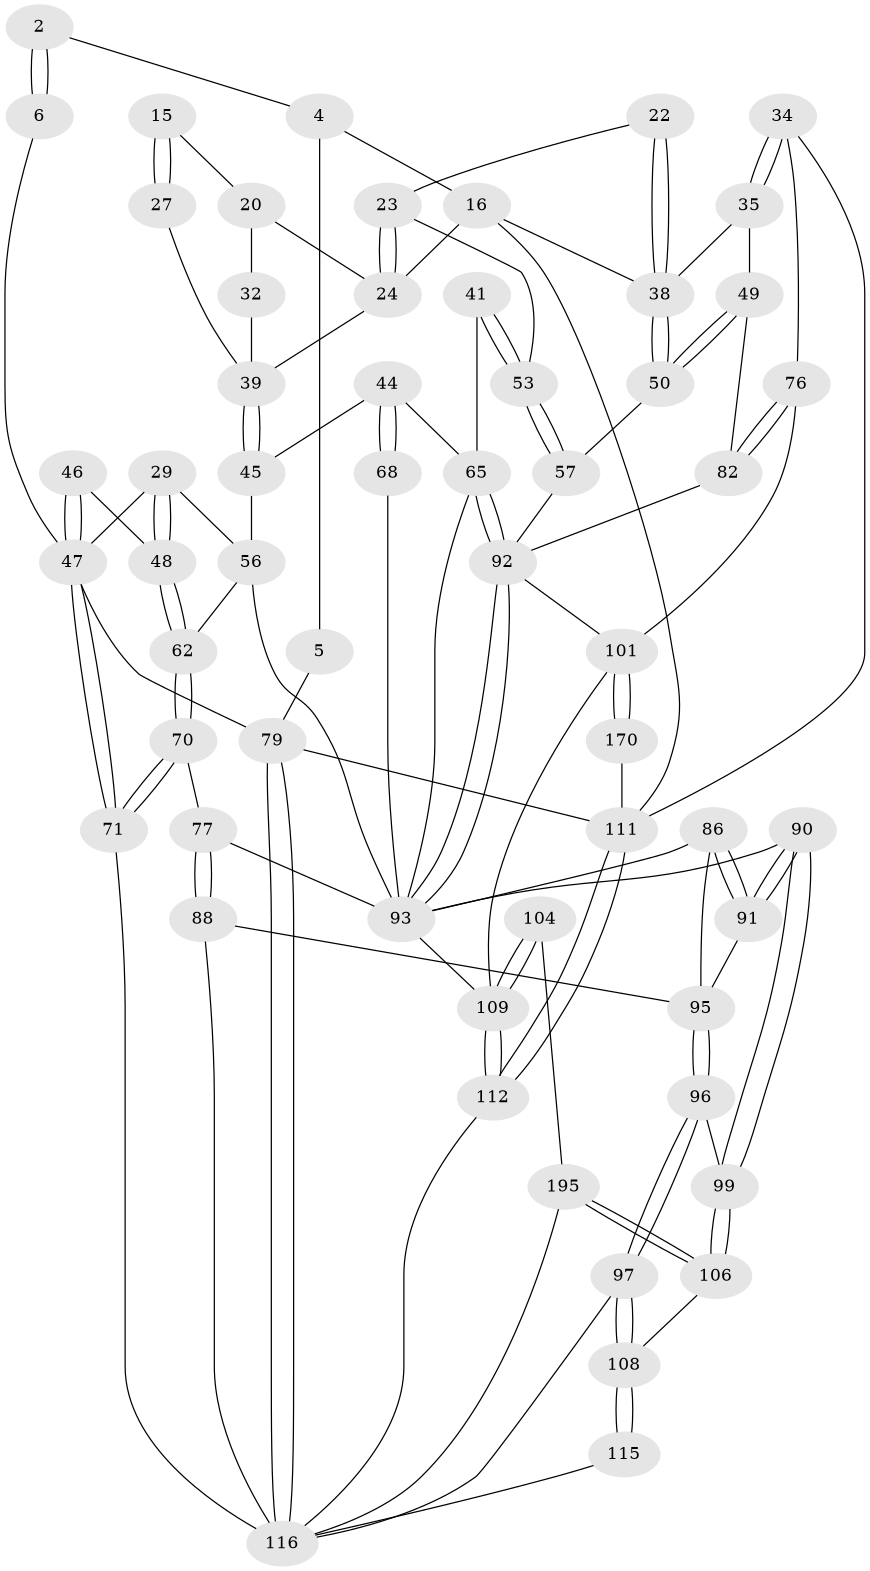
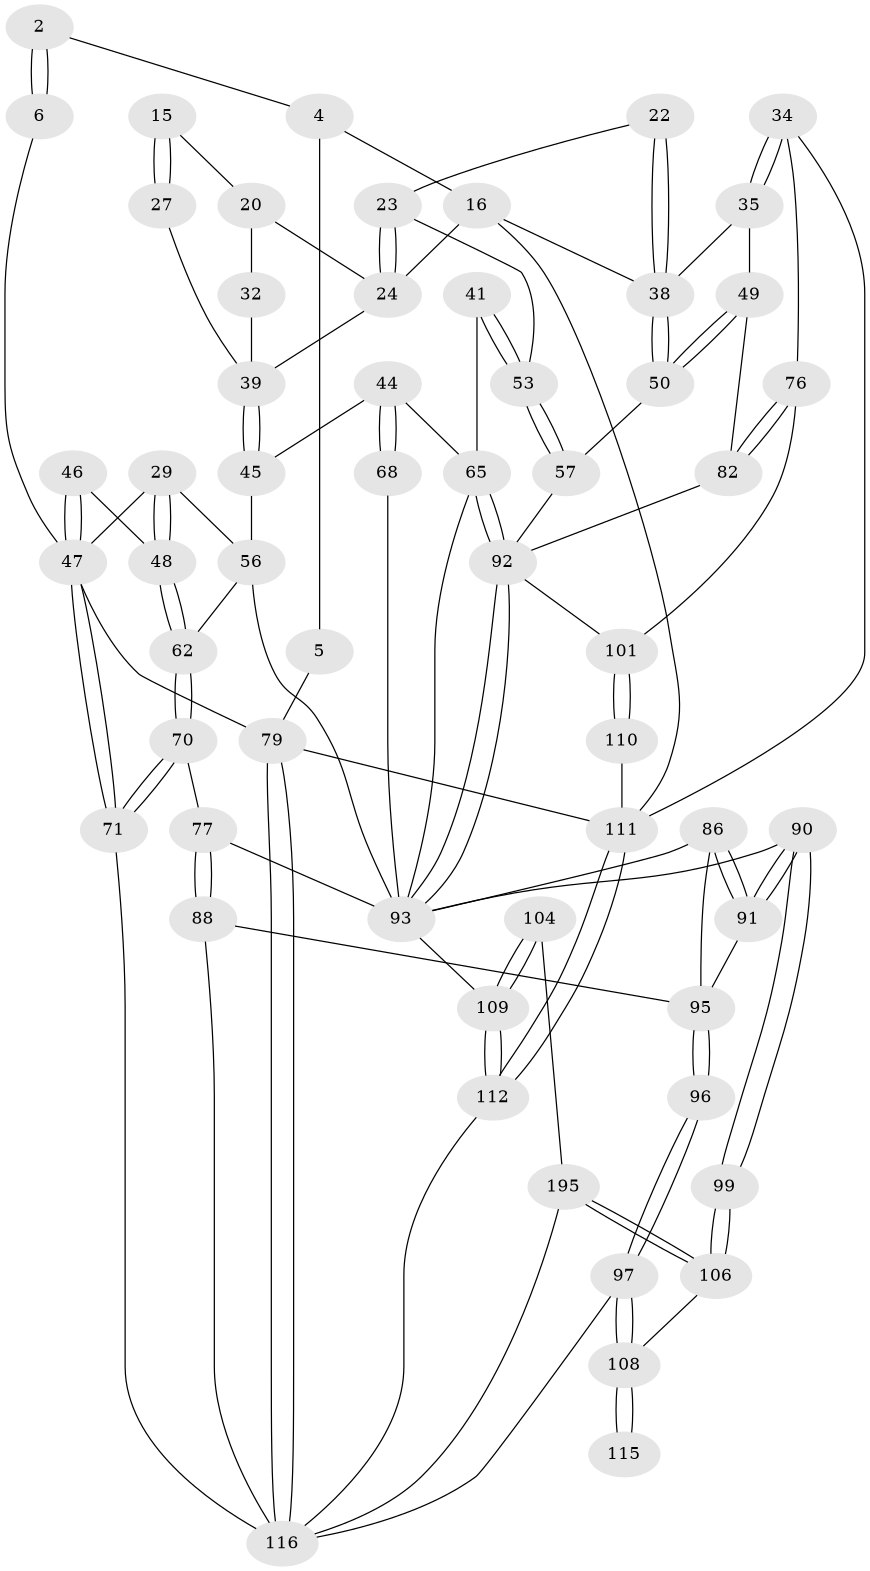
node "170": label "170" -> "110"
edge "101" -- "109": removed
edge "96" -- "99": removed
edge "115" -- "116": removed
